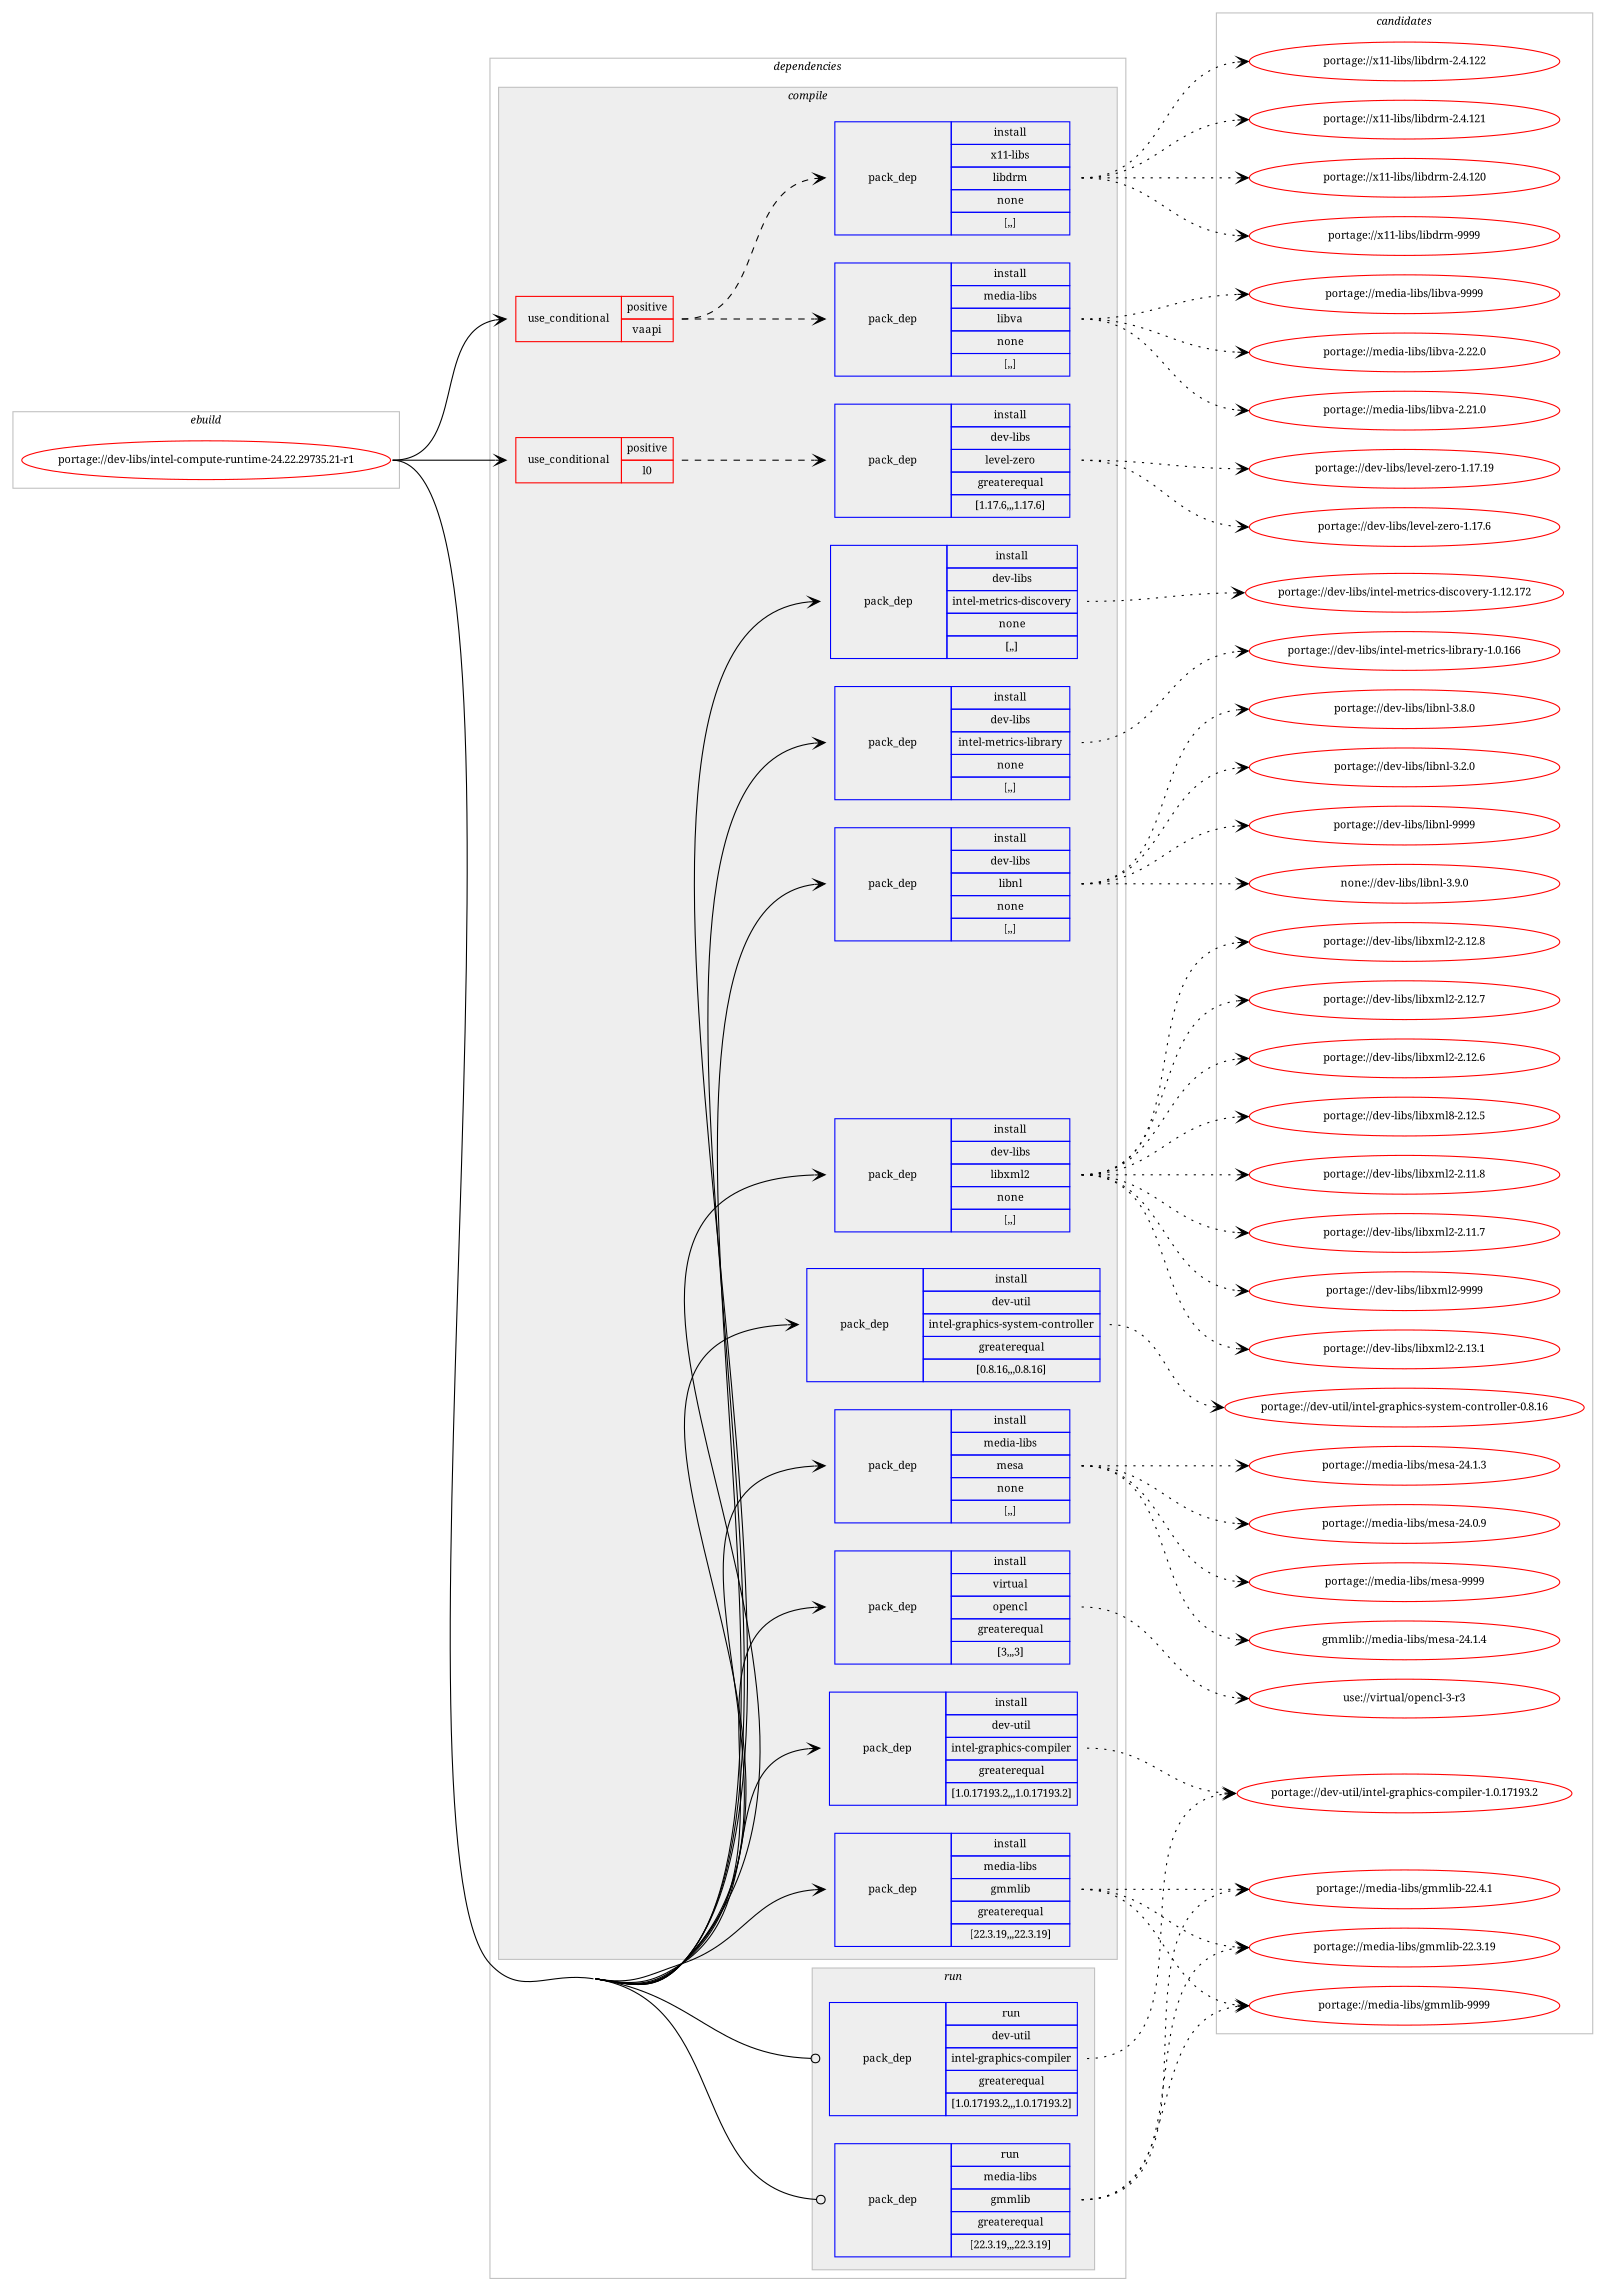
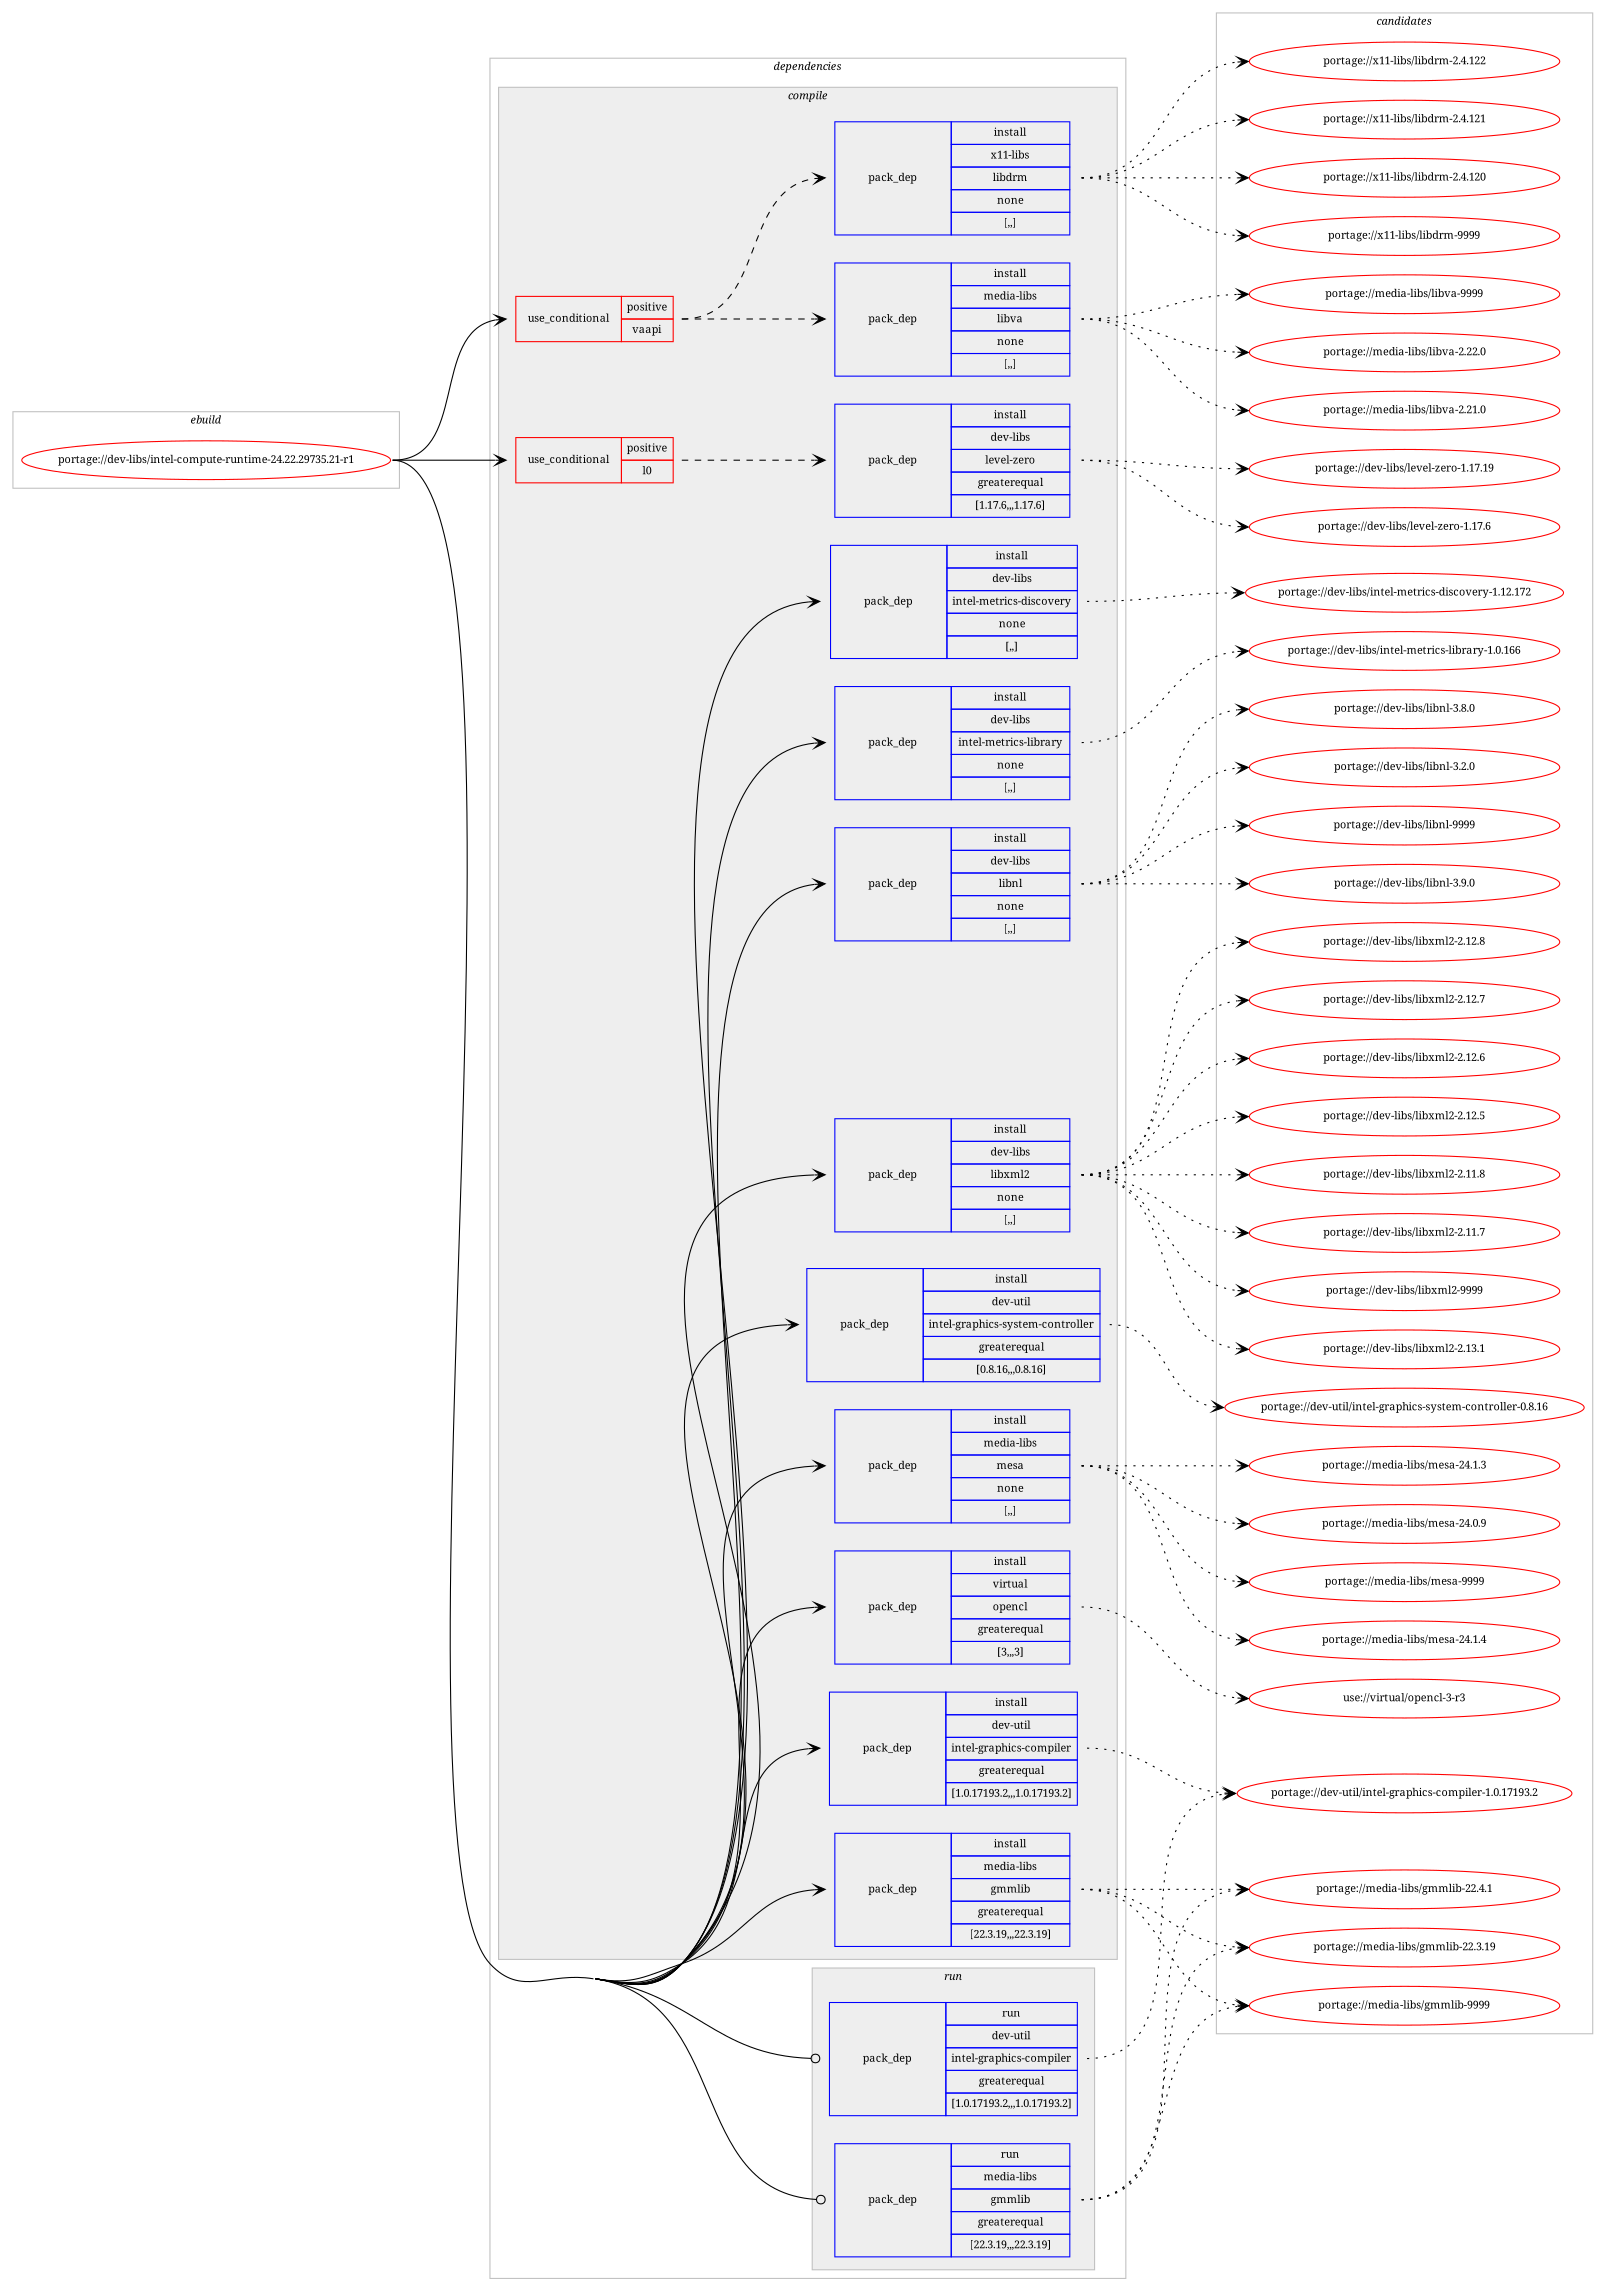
node "none://dev-libs/libnl-3.9.0": label "none://dev-libs/libnl-3.9.0" -> "portage://dev-libs/libnl-3.9.0"
node "portage://dev-libs/libxml8-2.12.5": label "portage://dev-libs/libxml8-2.12.5" -> "portage://dev-libs/libxml2-2.12.5"
node "gmmlib://media-libs/mesa-24.1.4": label "gmmlib://media-libs/mesa-24.1.4" -> "portage://media-libs/mesa-24.1.4"
